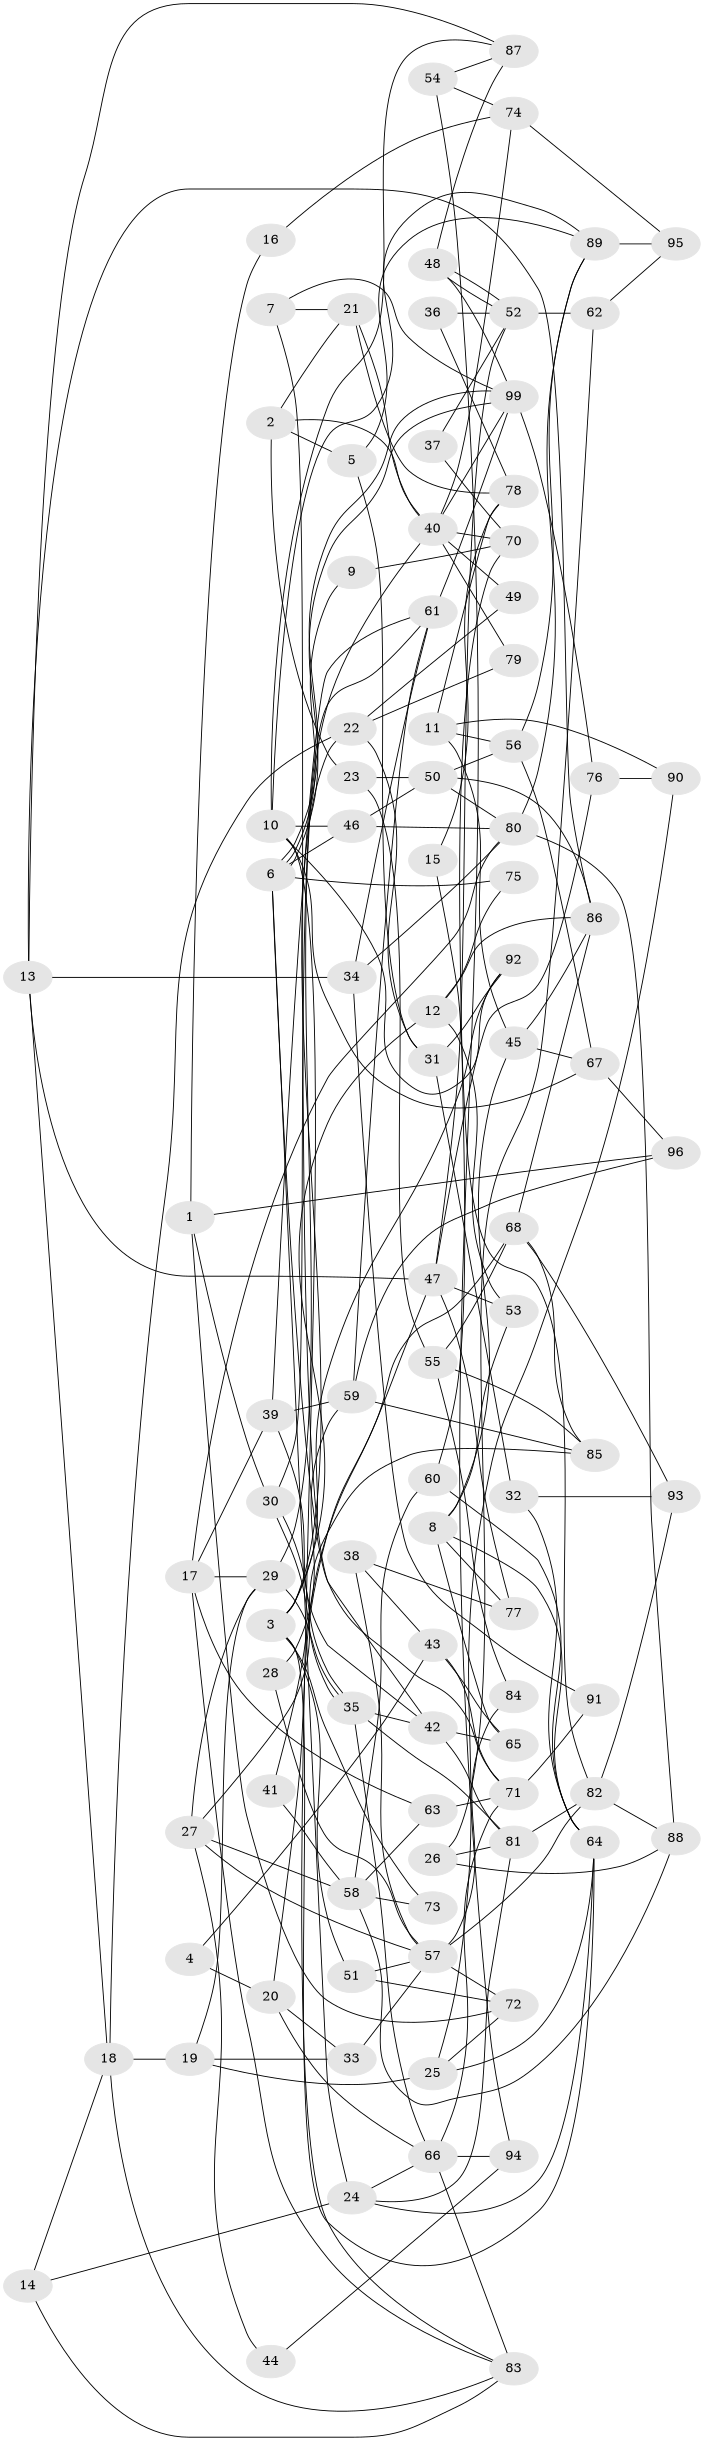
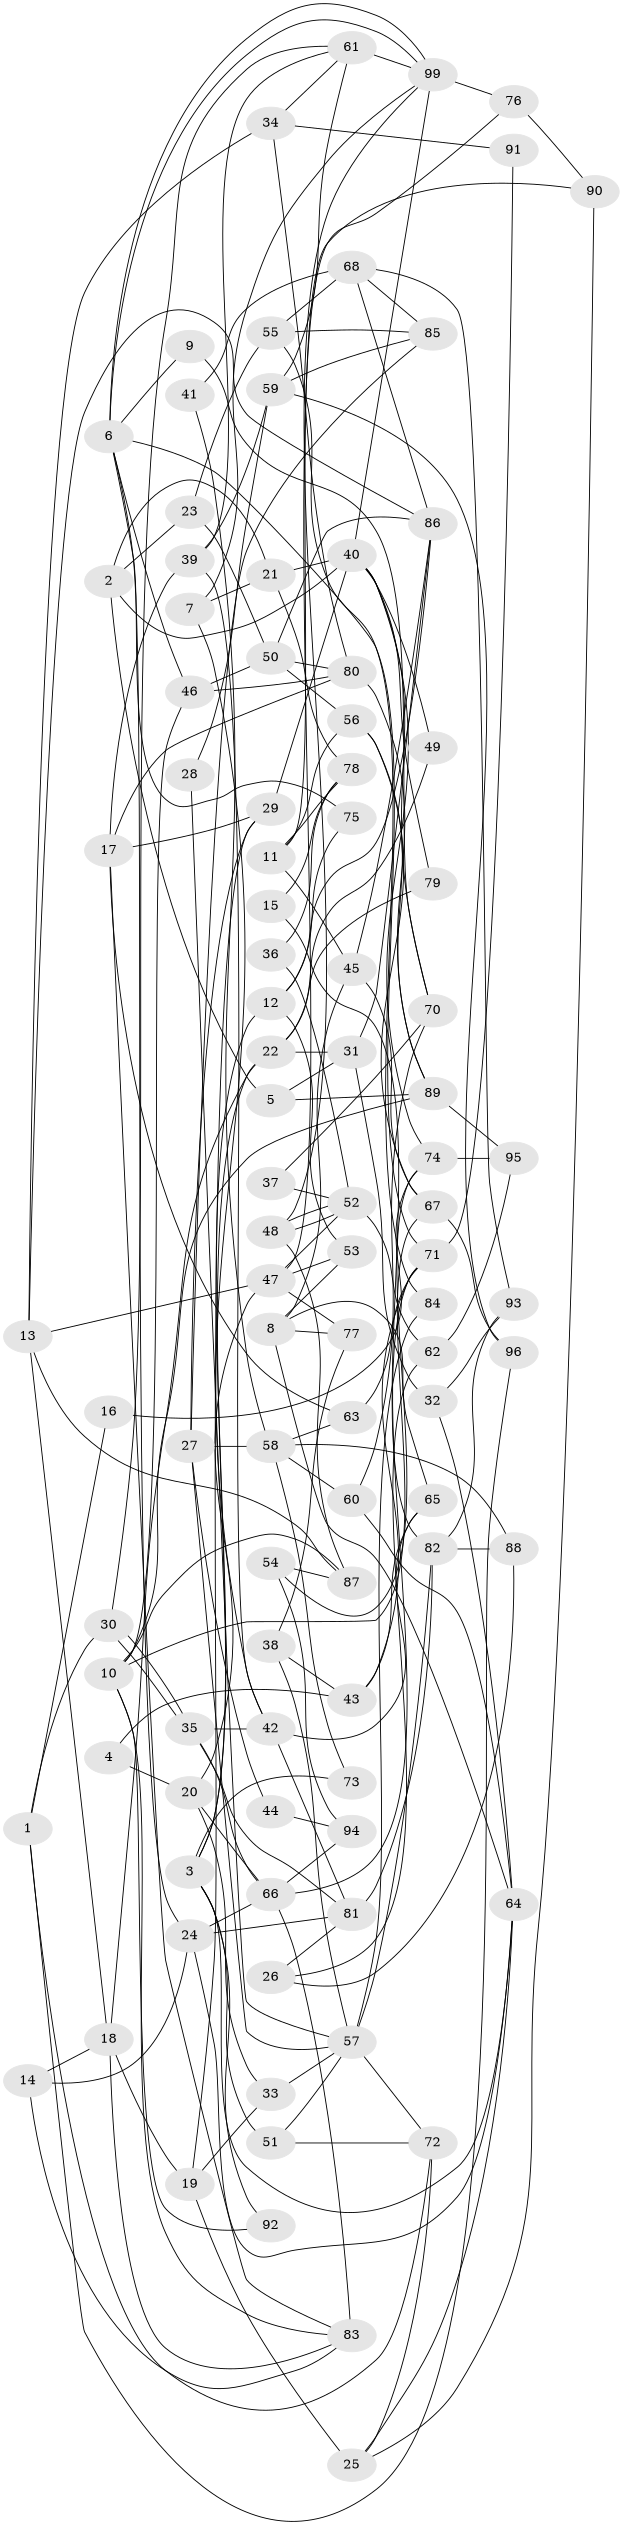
edge "92" -- "31": now "86" -- "31"
edge "80" -- "88": removed
edge "29" -- "35": removed
